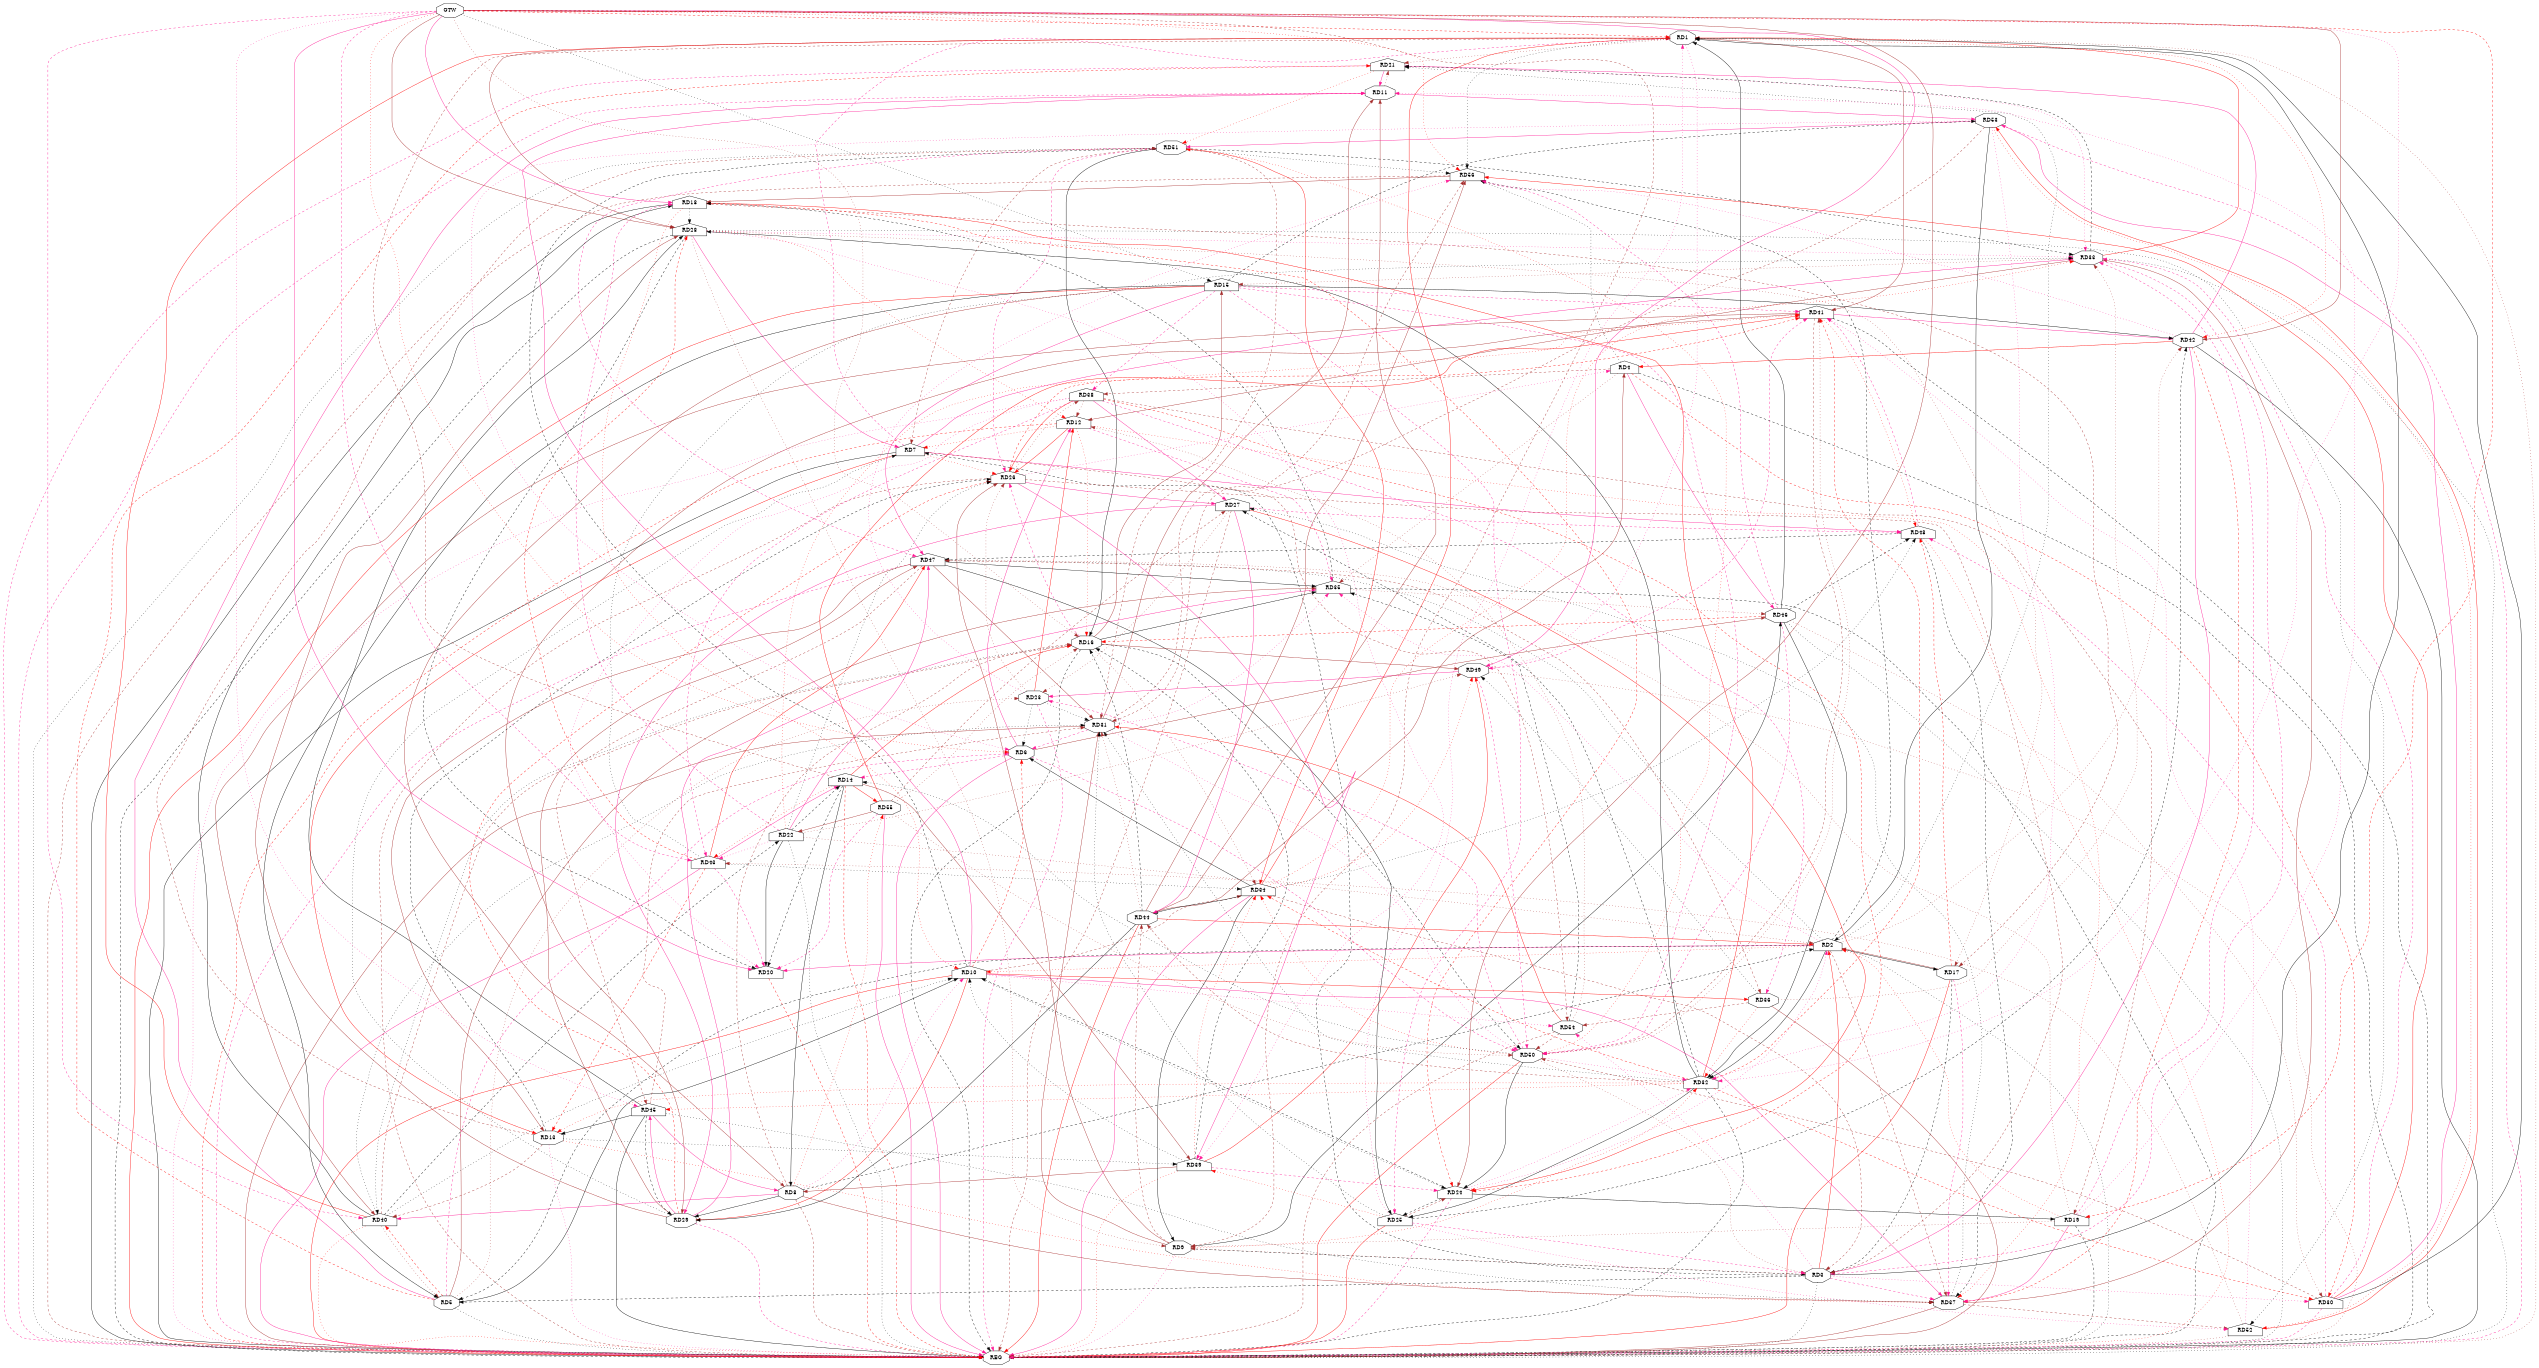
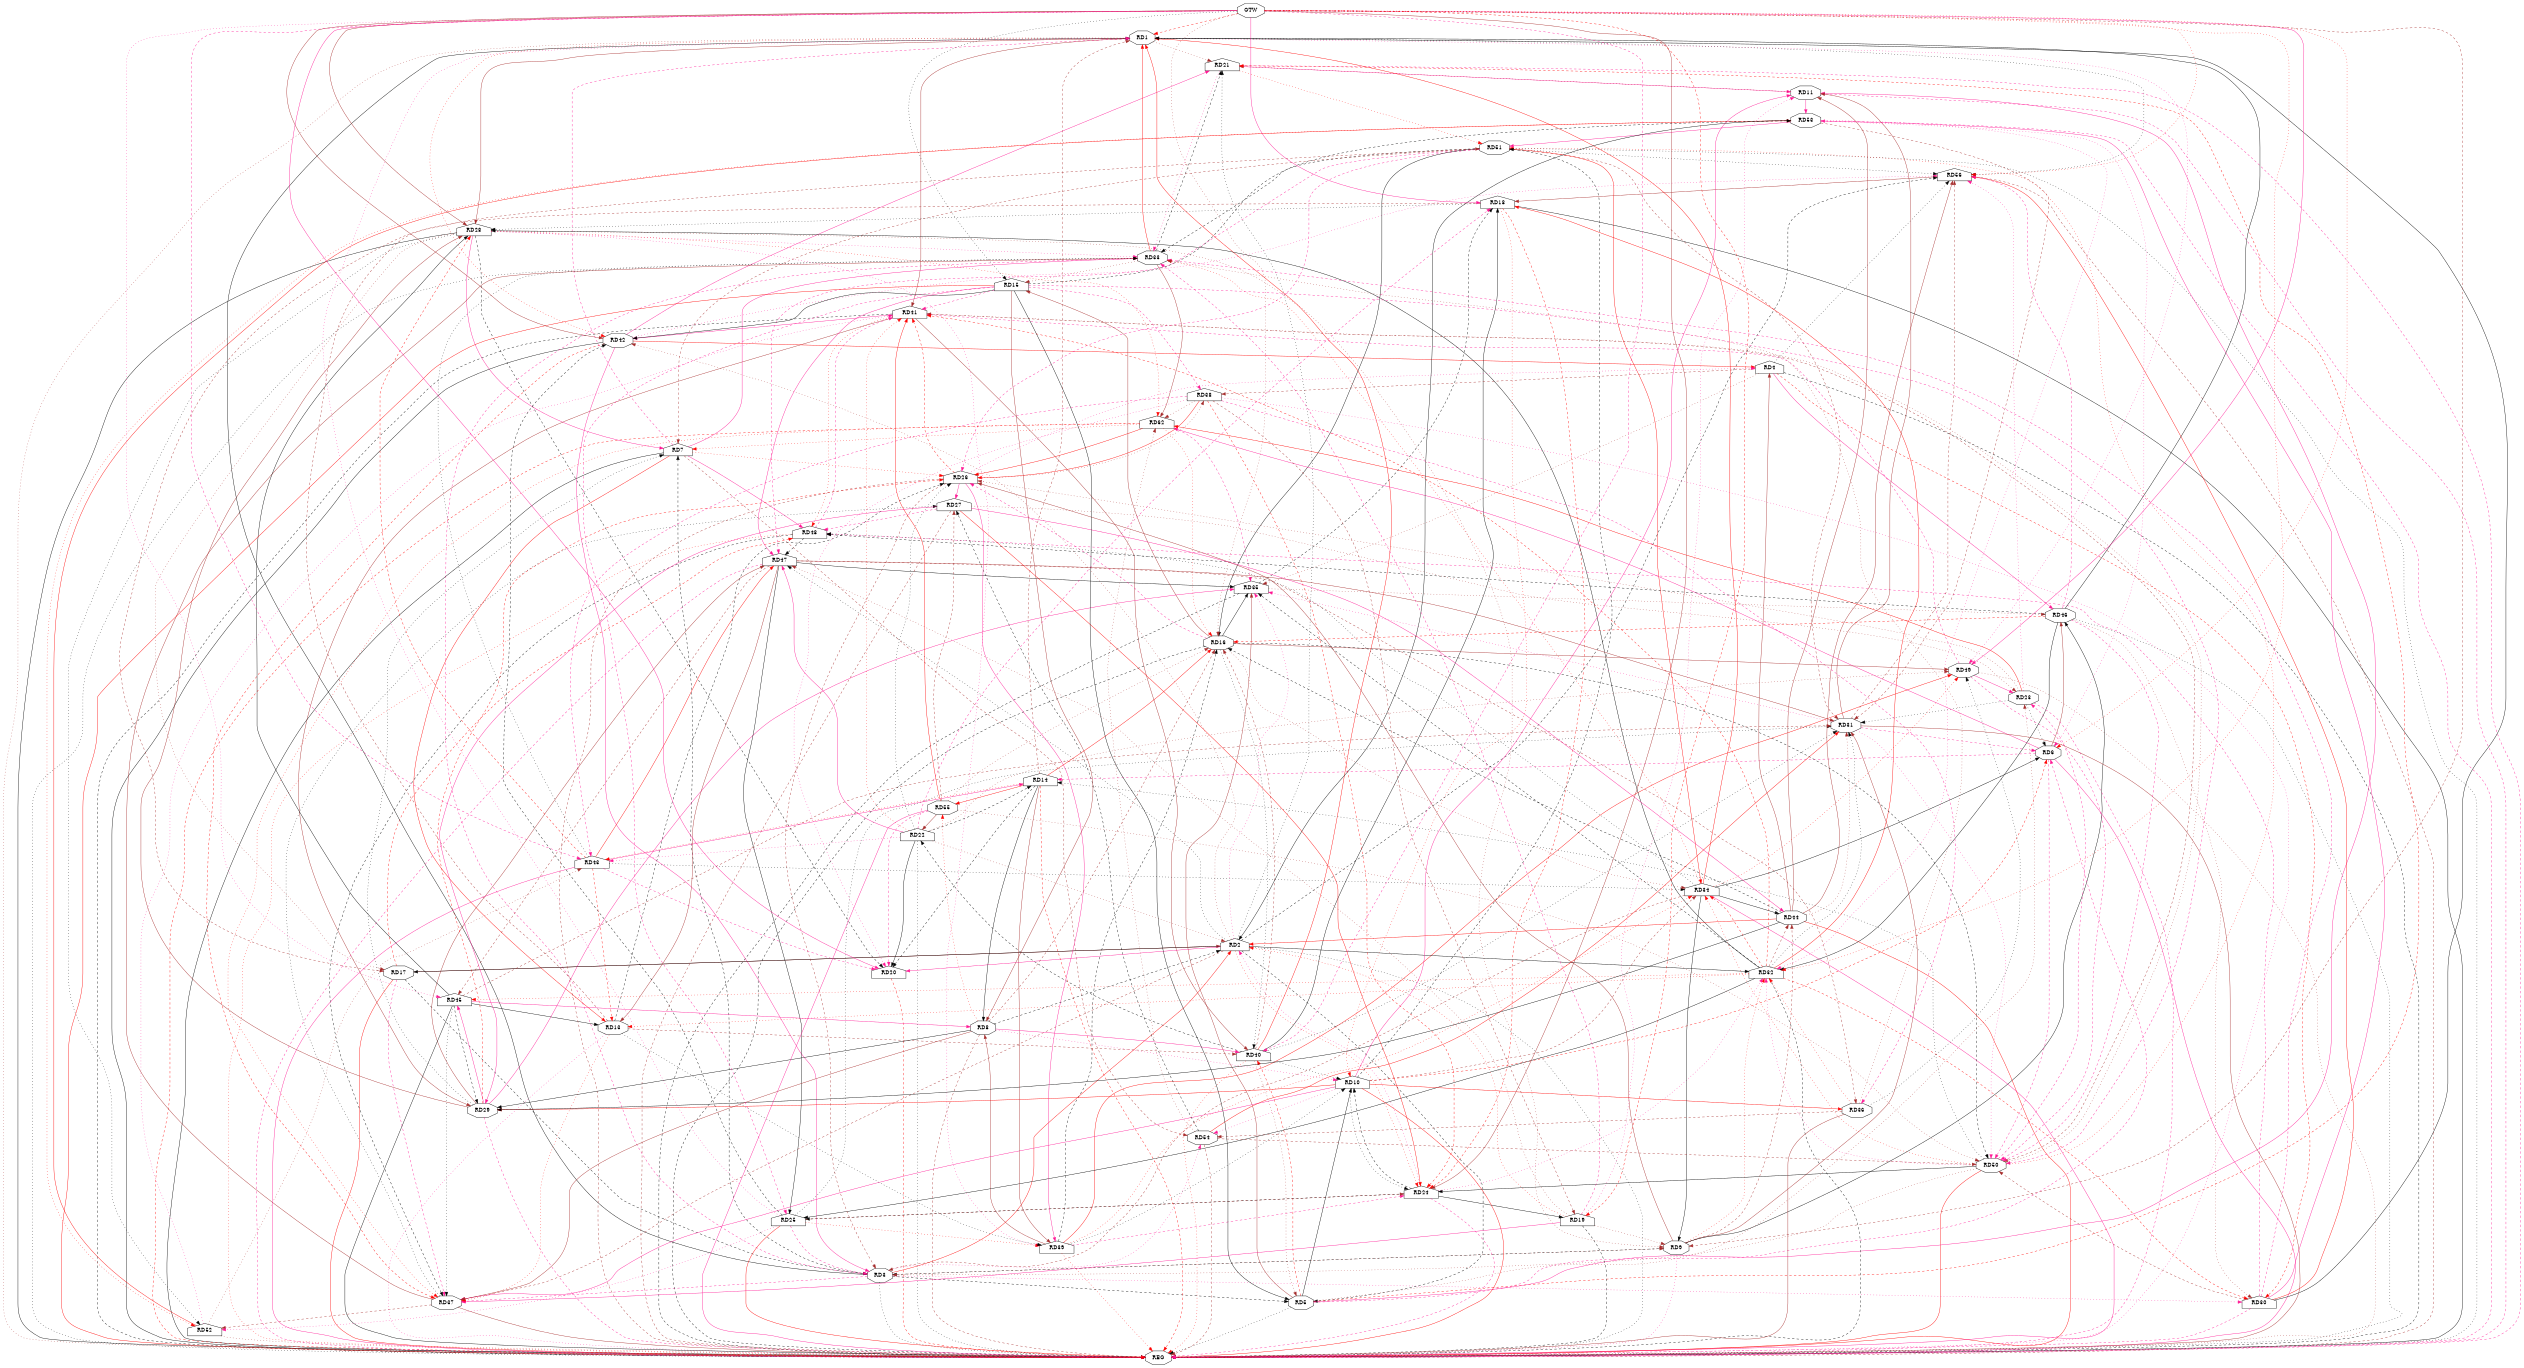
edge "GTW" -> "RD32": color deeppink -> red
node "RD12": label "RD12" -> "RD62"
edge "RD38" -> "RD27": removed
edge "RD2" -> "RD10": now "RD2" -> "RD24"
edge "RD28" -> "REG": style dashed -> solid
